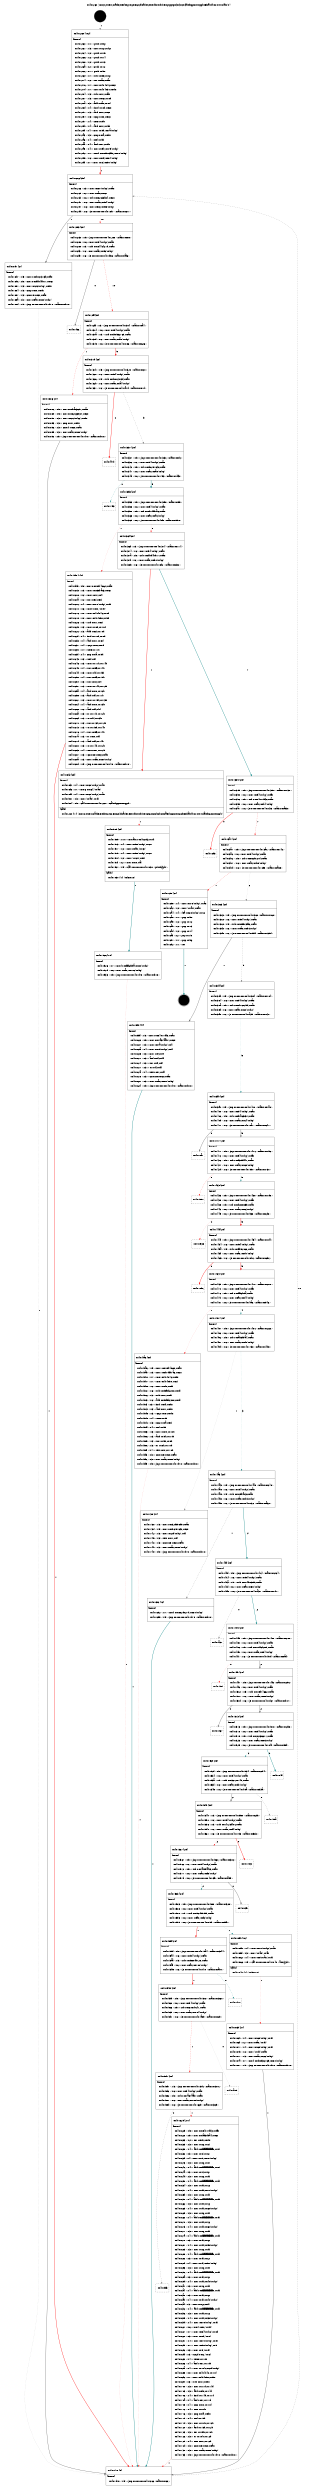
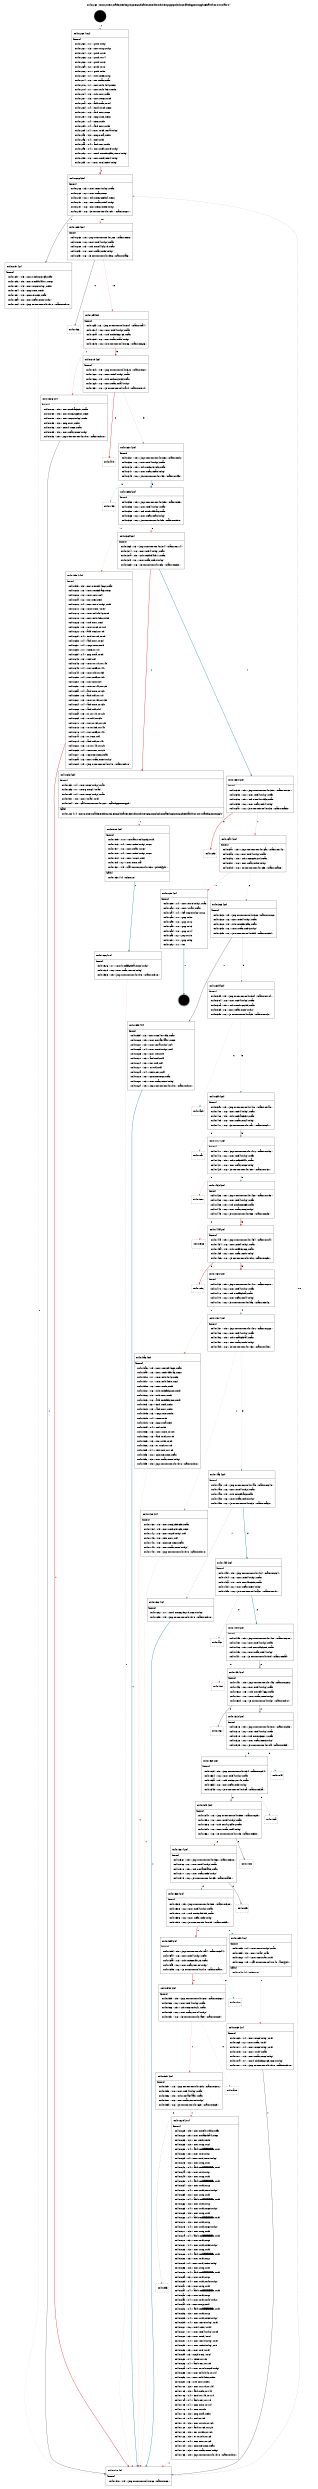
node "0x401a2b": added
edge "0x4013fb [28]" -> "0x4018a1": style bold -> dashed
edge "0x401513 [28]" -> "0x40184f": style bold -> dotted
edge "0x40154b [28]" -> "0x4017e3": color red -> gray40
edge "0x401738 [27]" -> "0x401d78 [5]": added, label "1"
